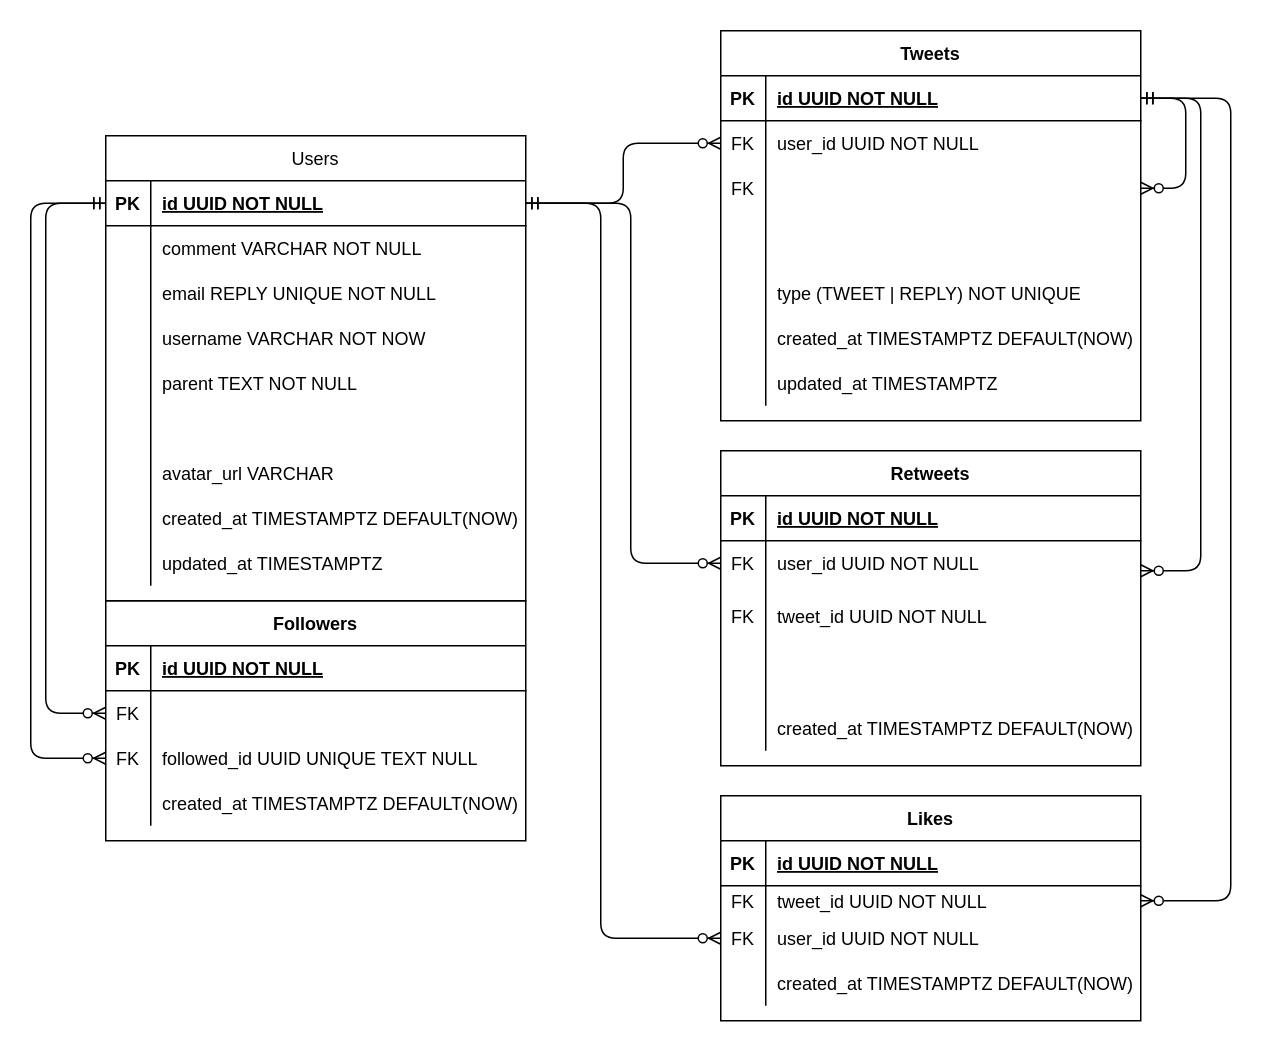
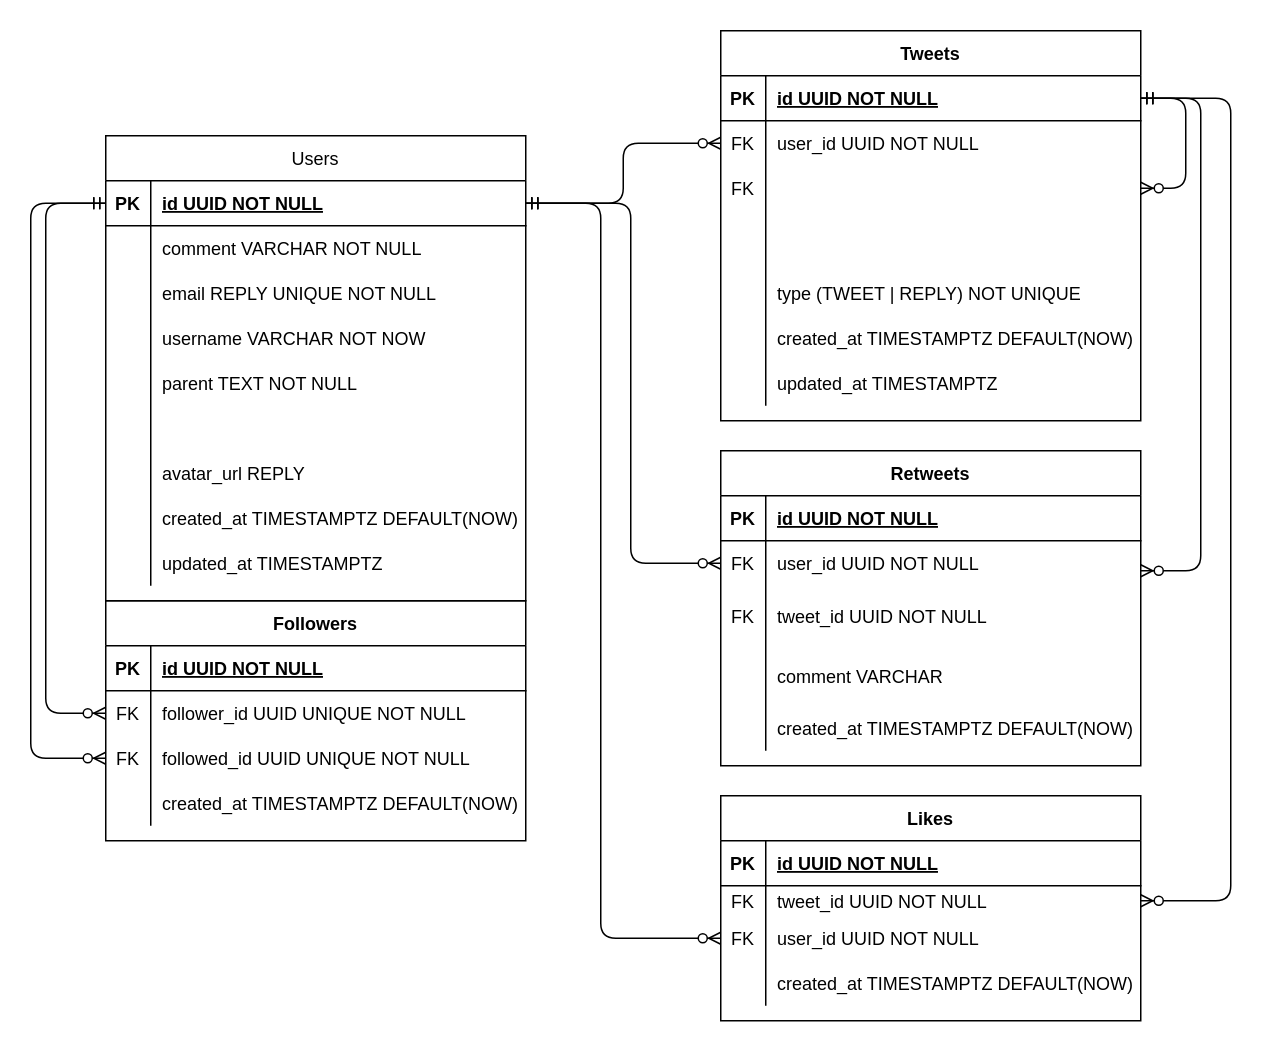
node "avatar_url VARCHAR": label "avatar_url VARCHAR" -> "avatar_url REPLY"
node "comment VARCHAR": added
node "follower_id UUID UNIQUE NOT NULL": added
node "followed_id UUID UNIQUE TEXT NULL": label "followed_id UUID UNIQUE TEXT NULL" -> "followed_id UUID UNIQUE NOT NULL"
